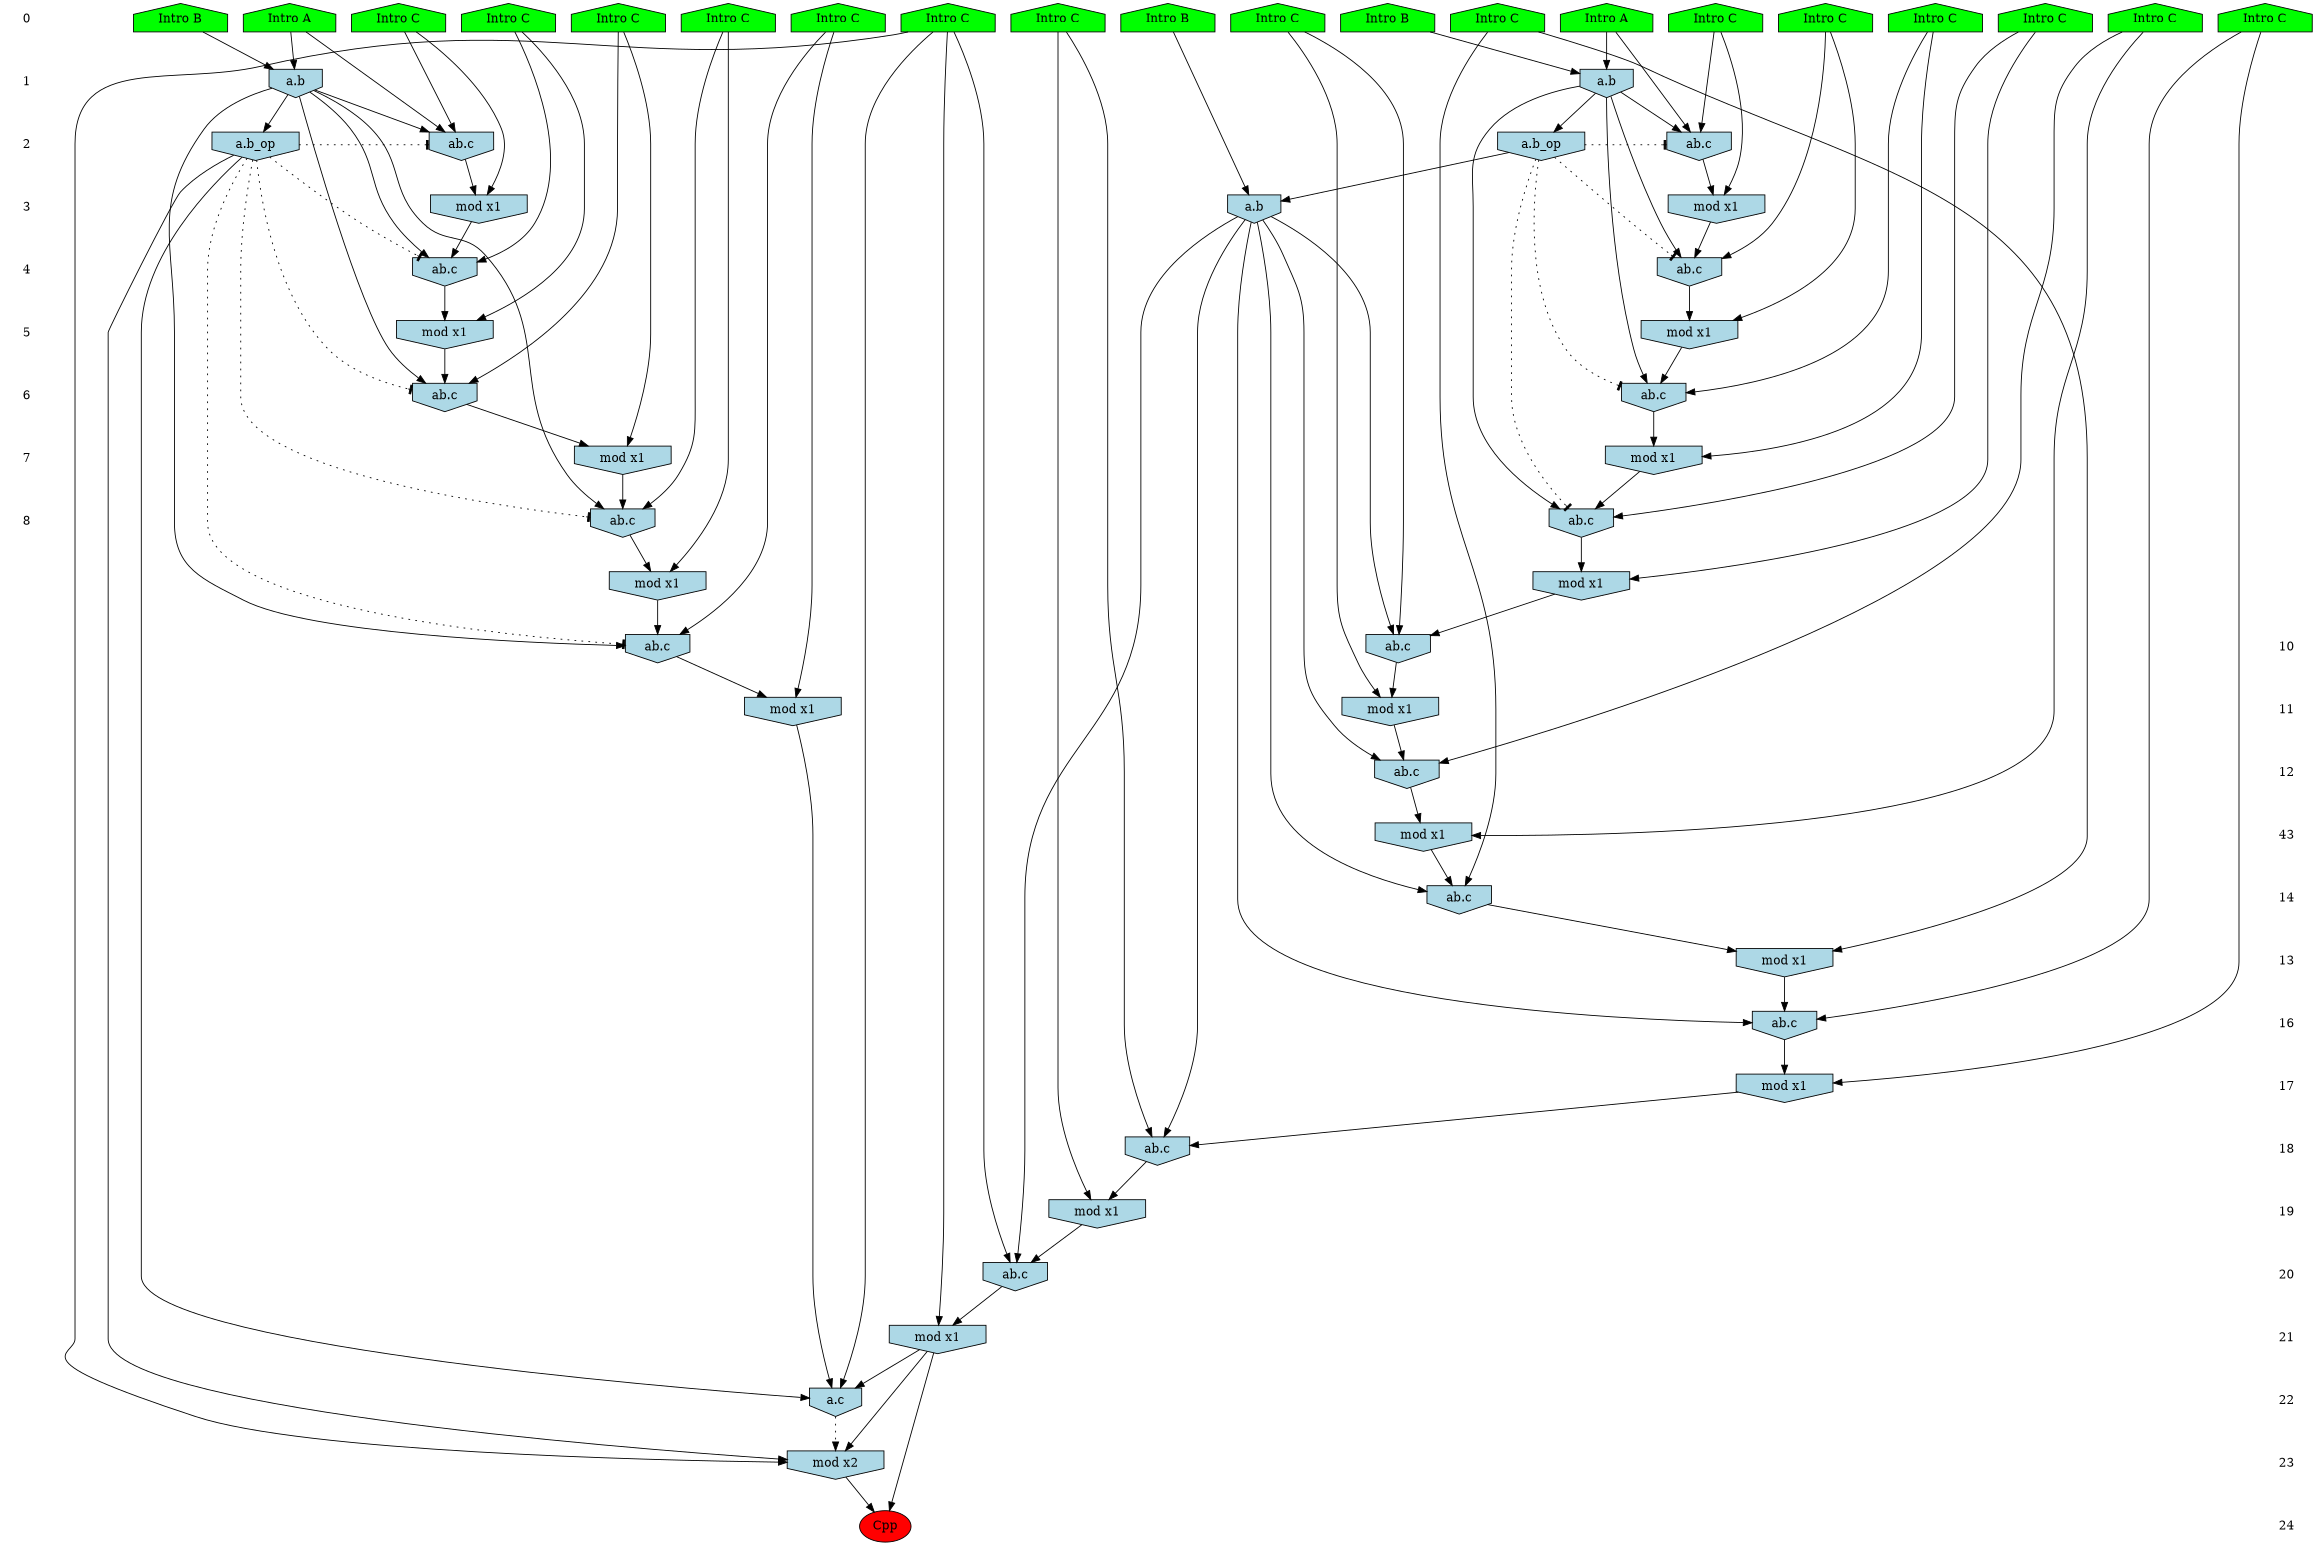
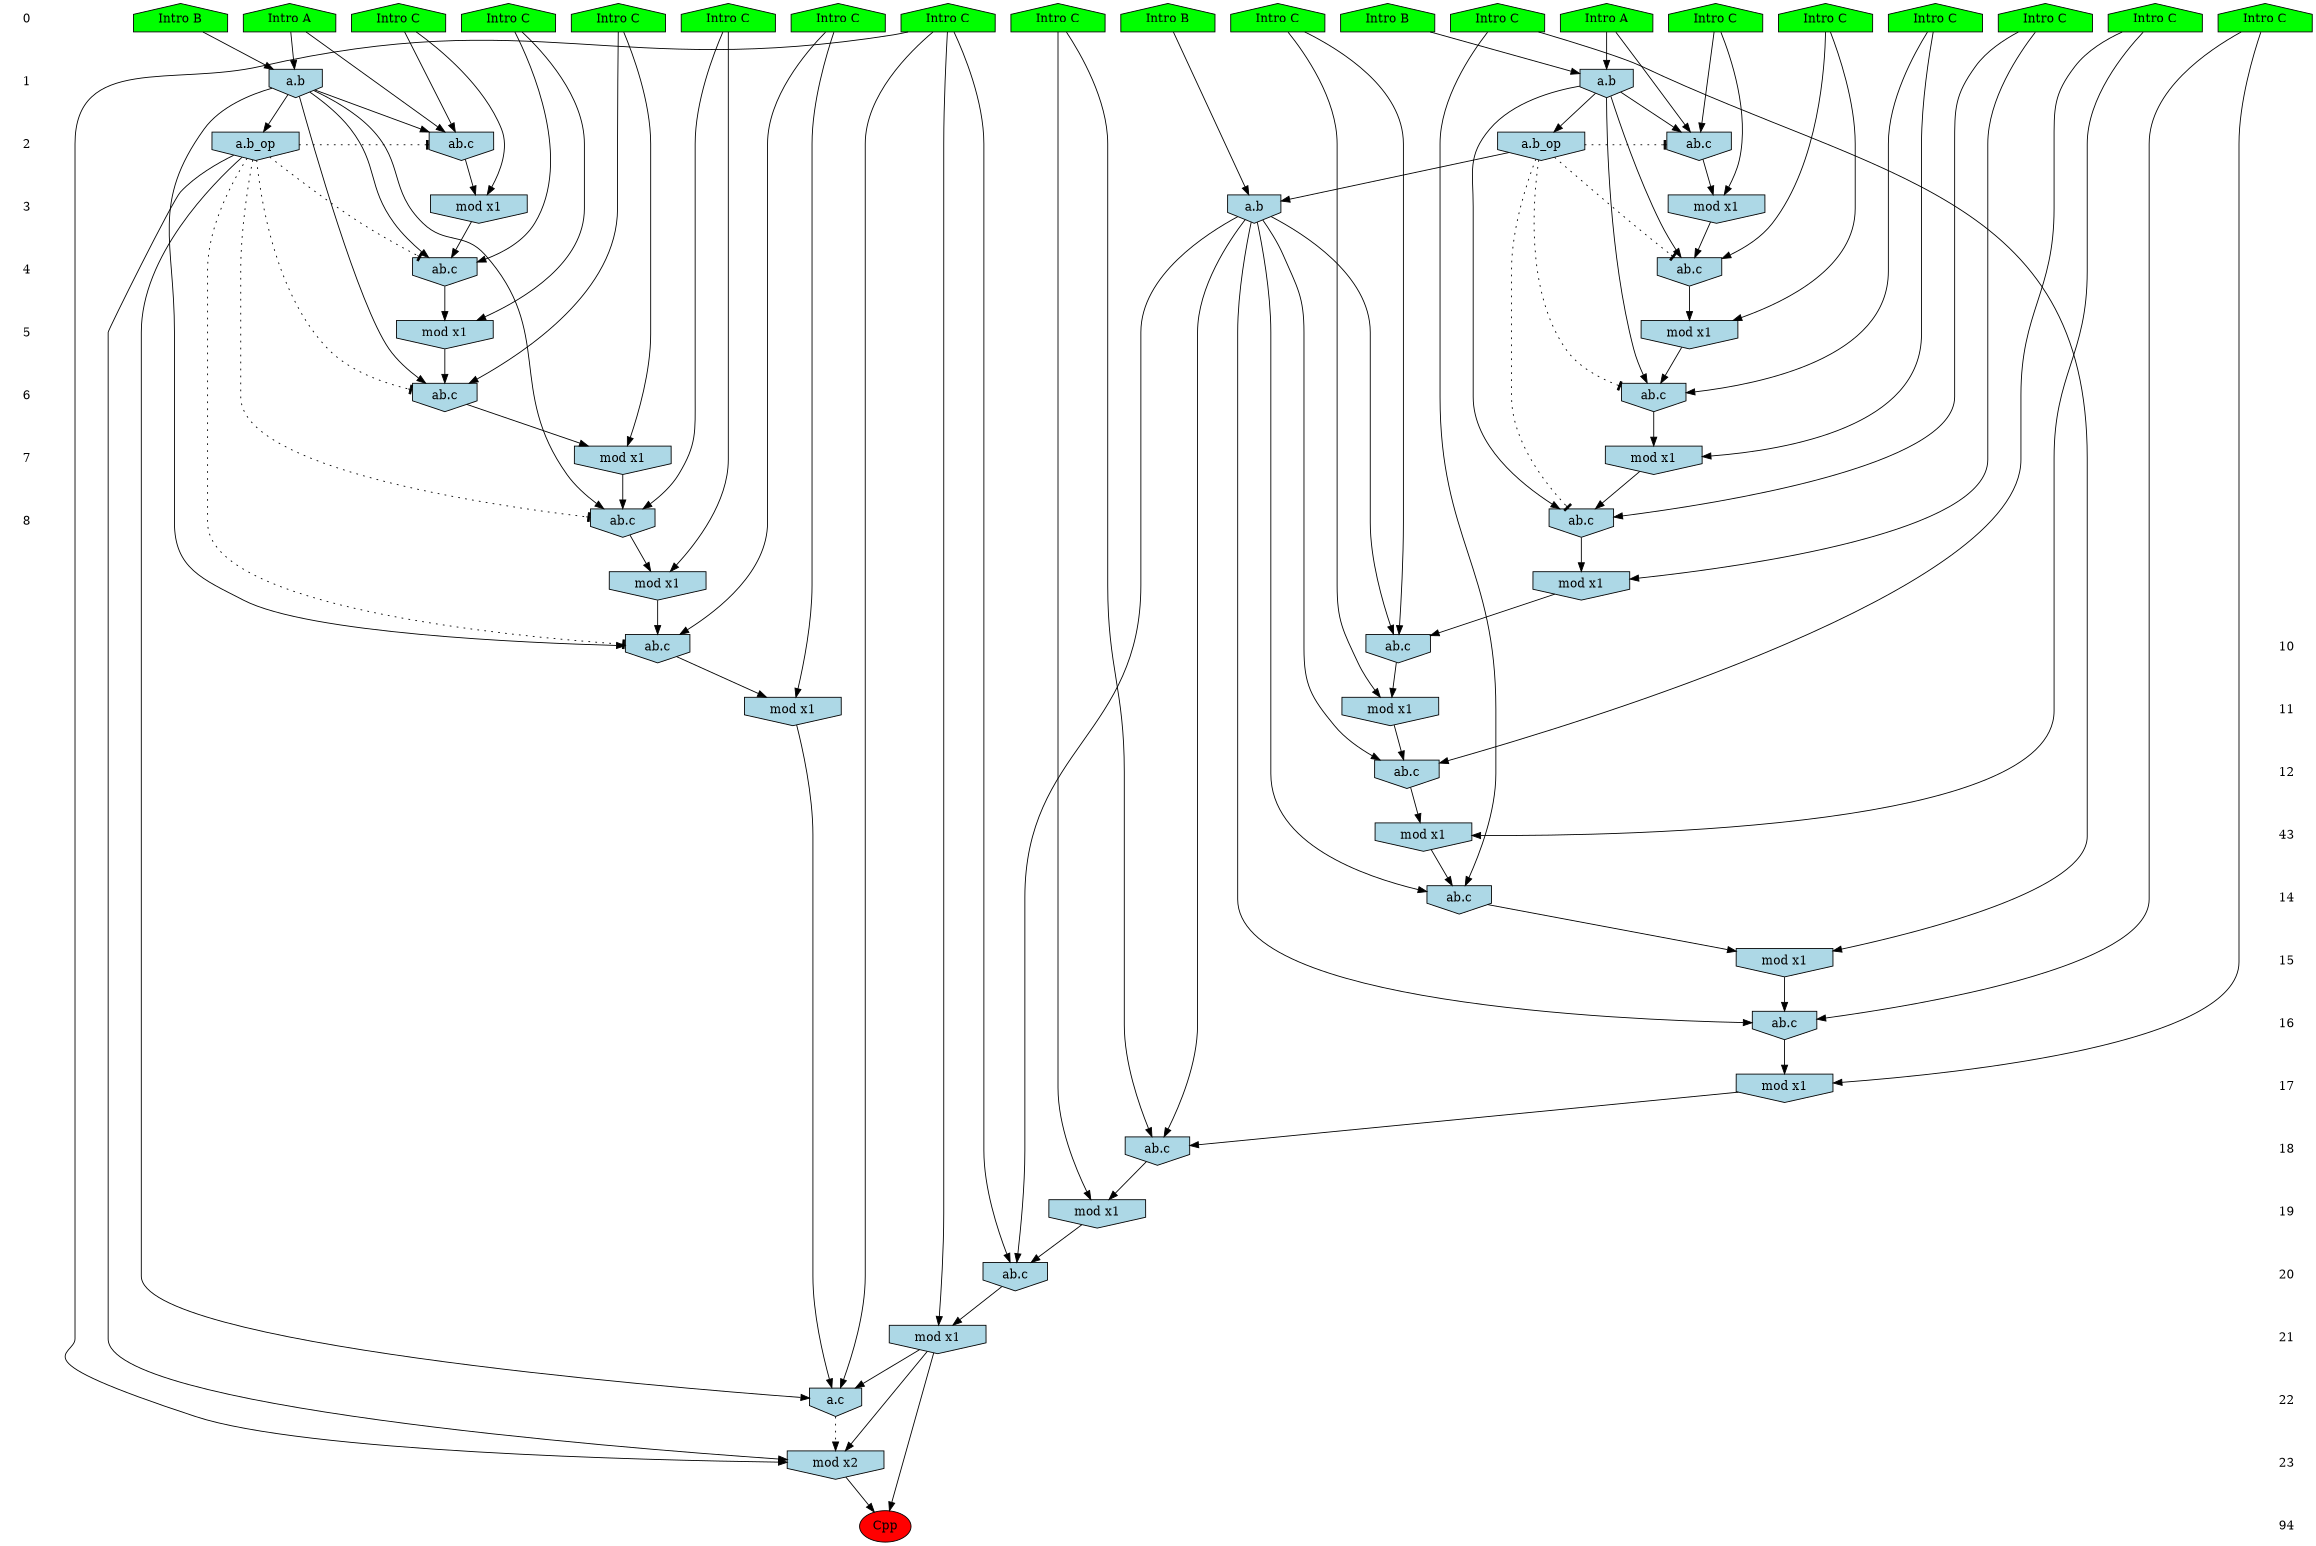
node "13": label "13" -> "15"
node "24": label "24" -> "94"
